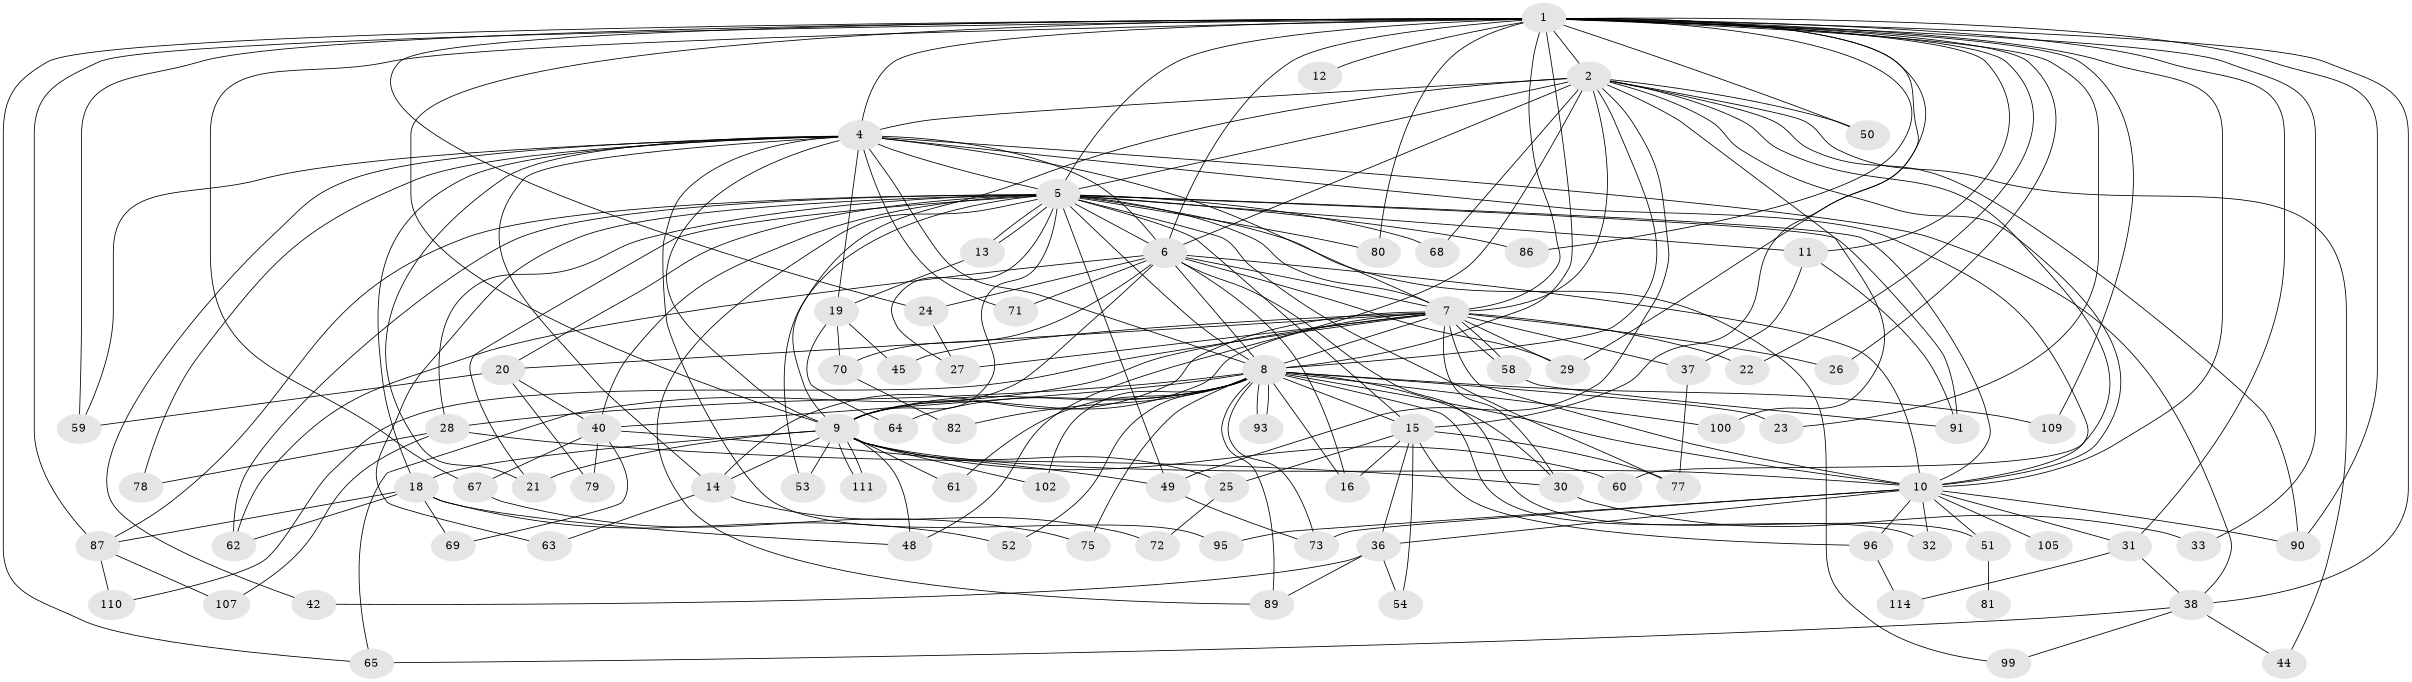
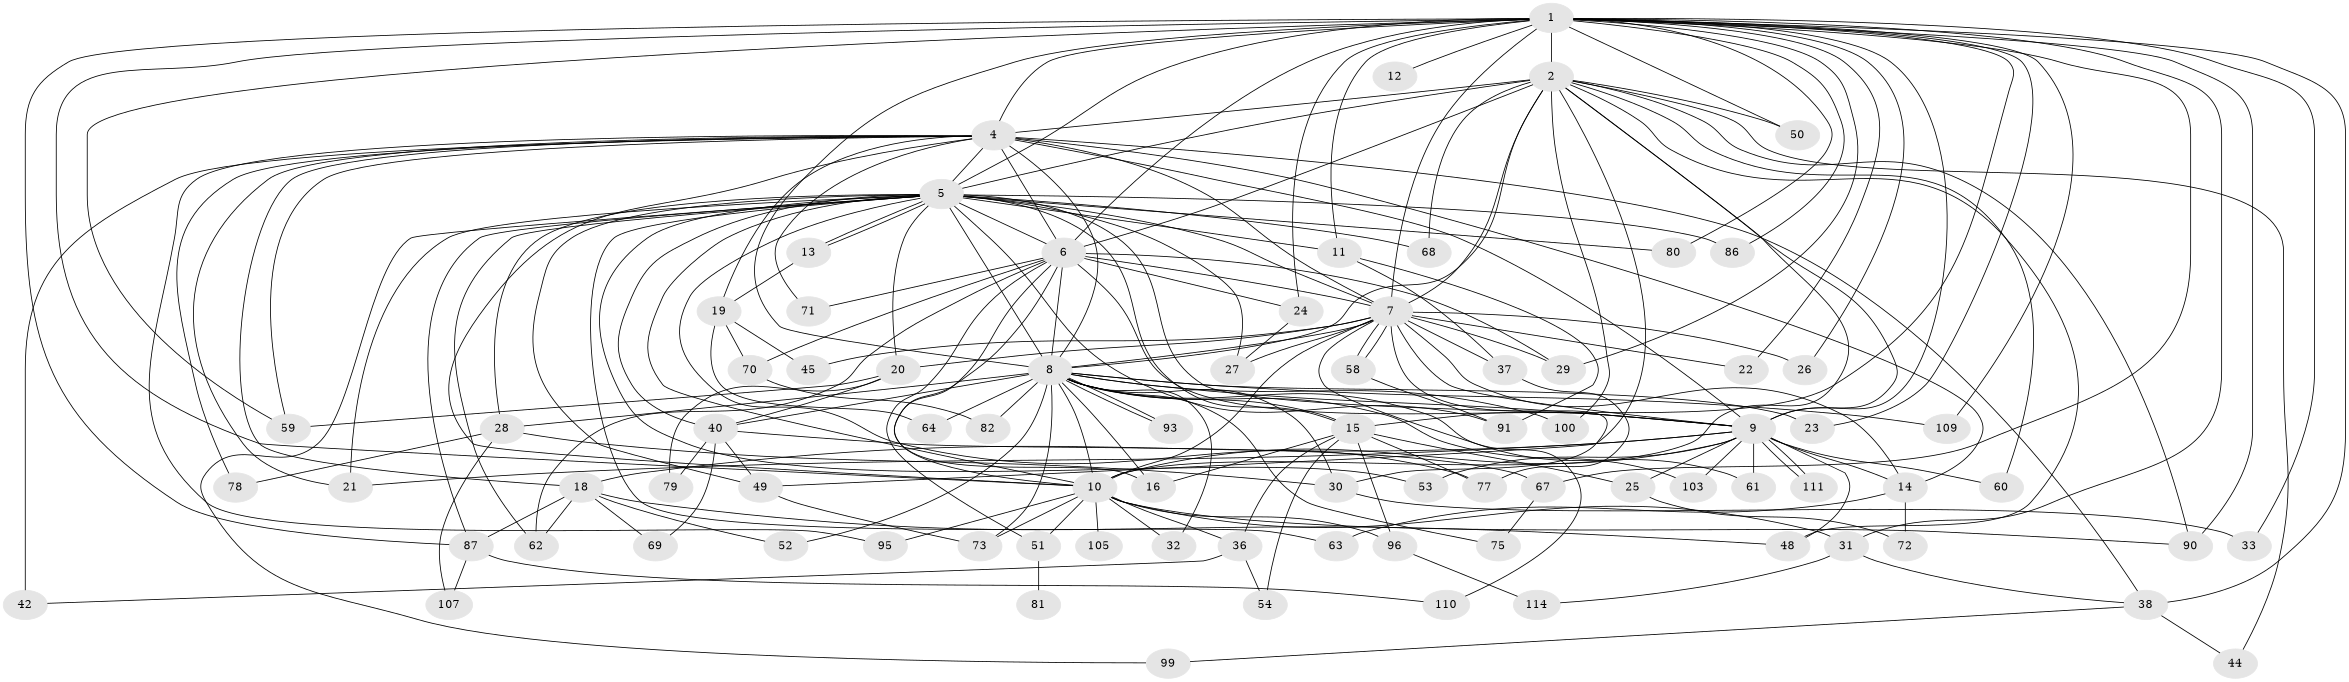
node "102": label "102" -> "103"
node "89": removed
node "65": removed
